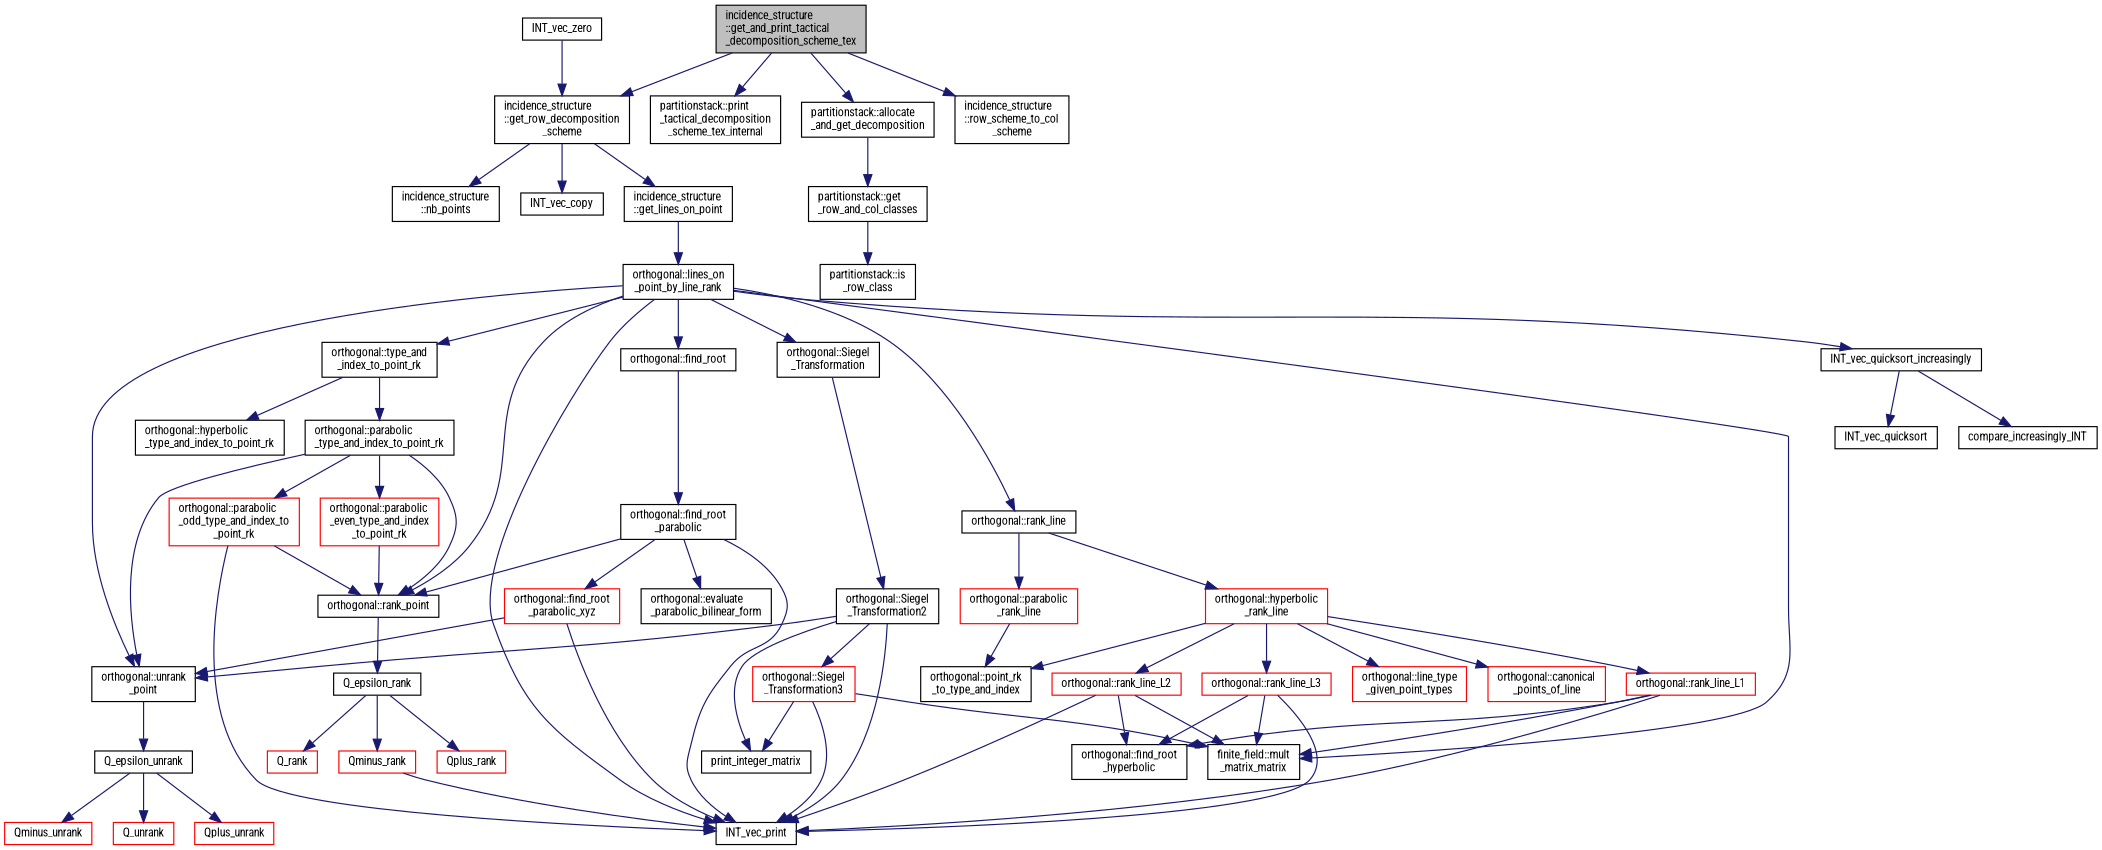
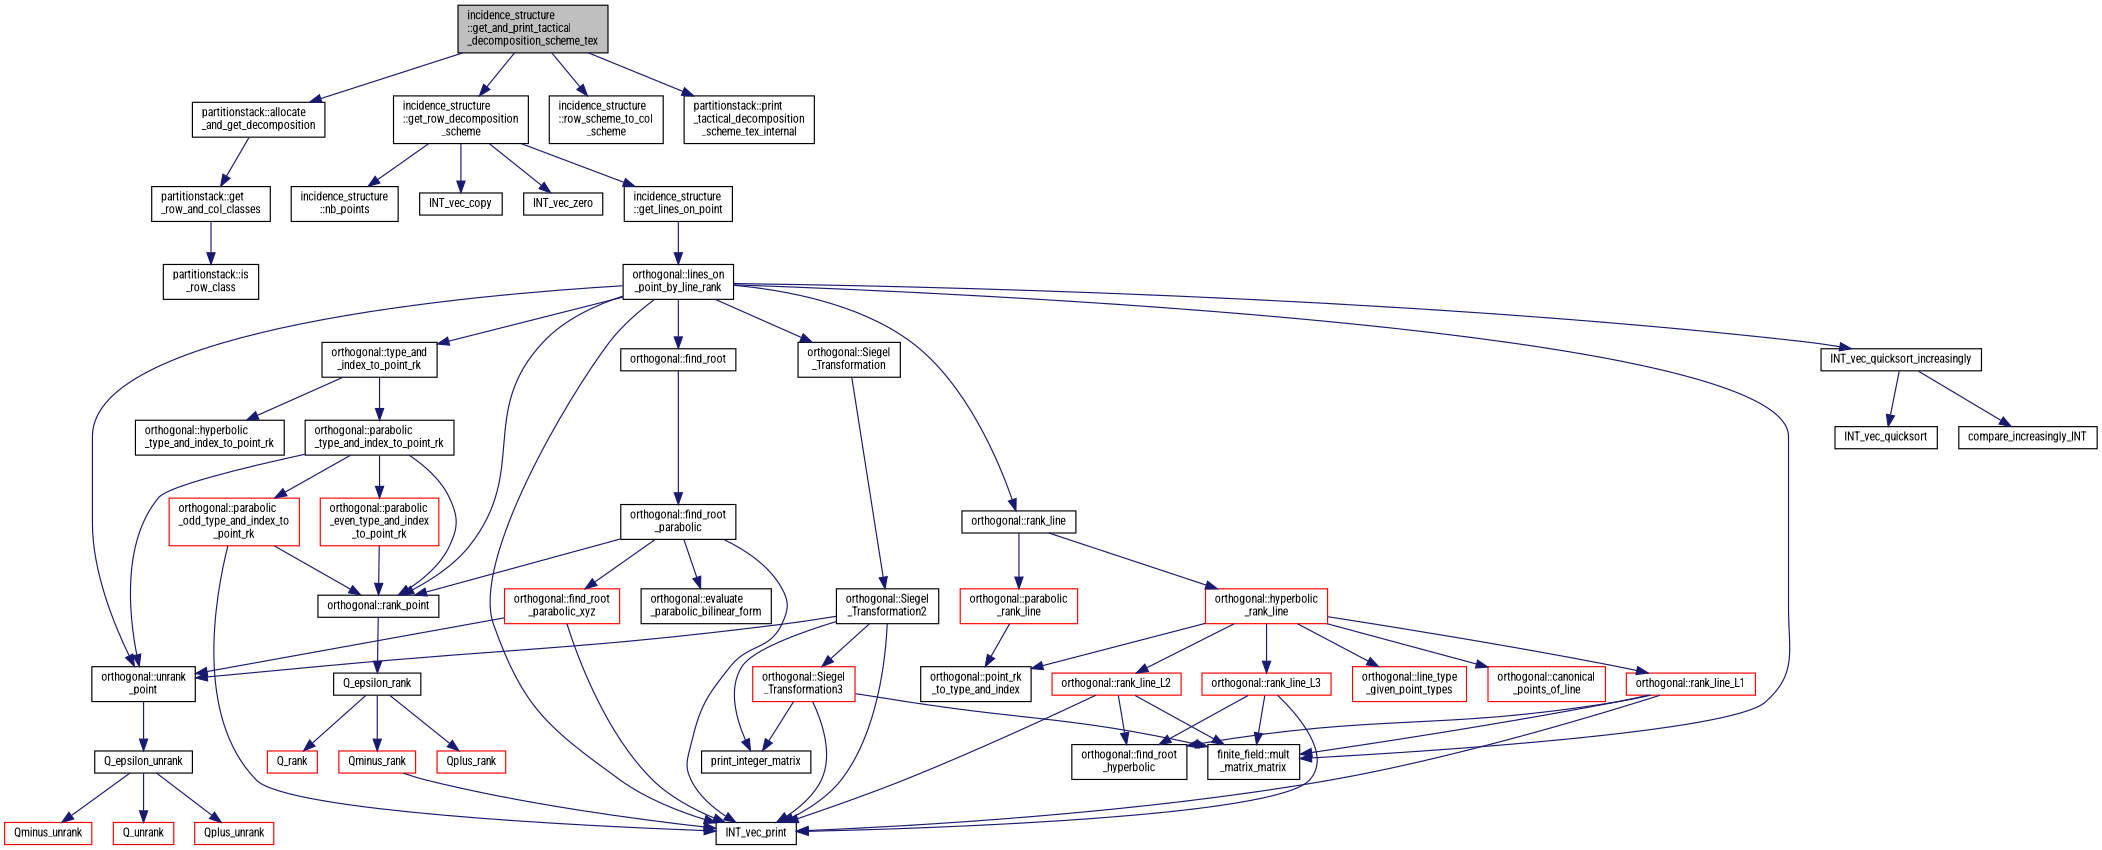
edge "INT_vec_zero" -> "incidence_structure ::get_row_decomposition _scheme": reversed
